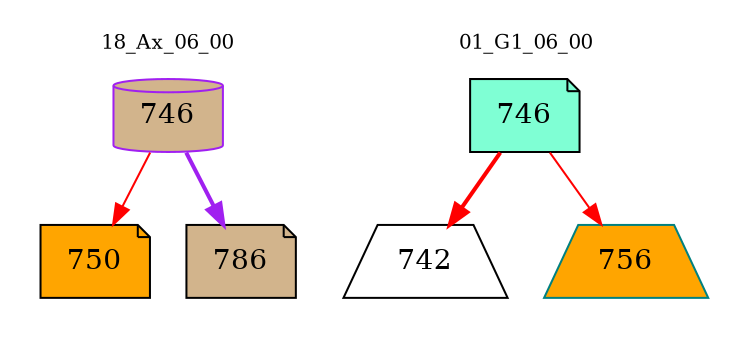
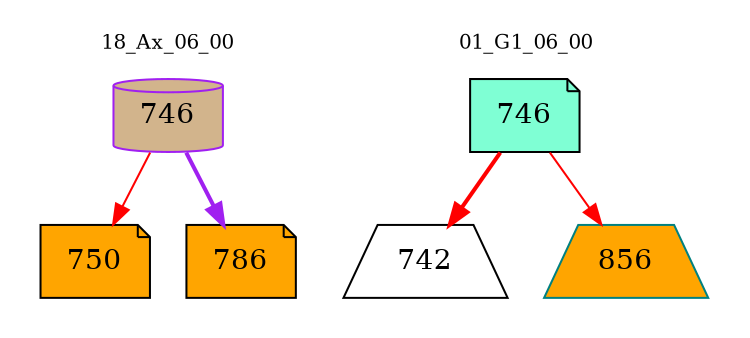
node "786": fillcolor tan -> orange
node "756": label "756" -> "856"
